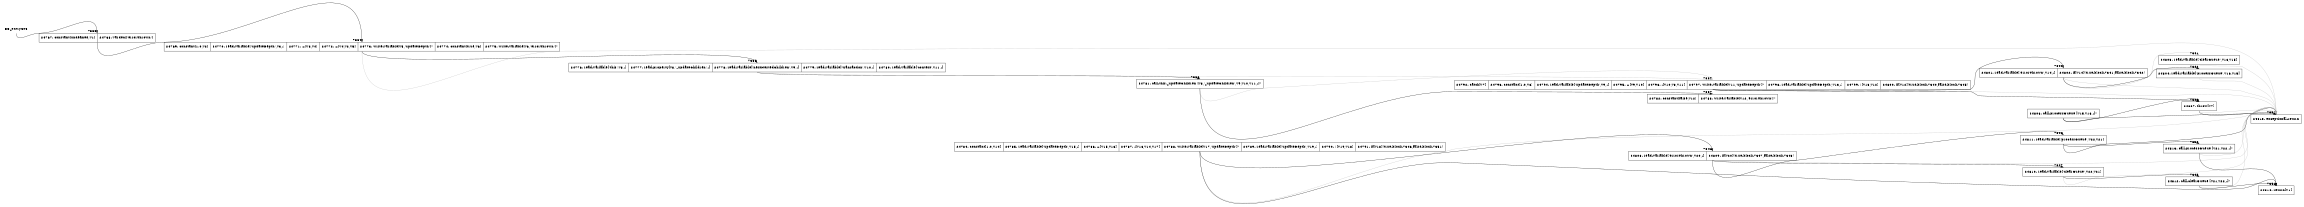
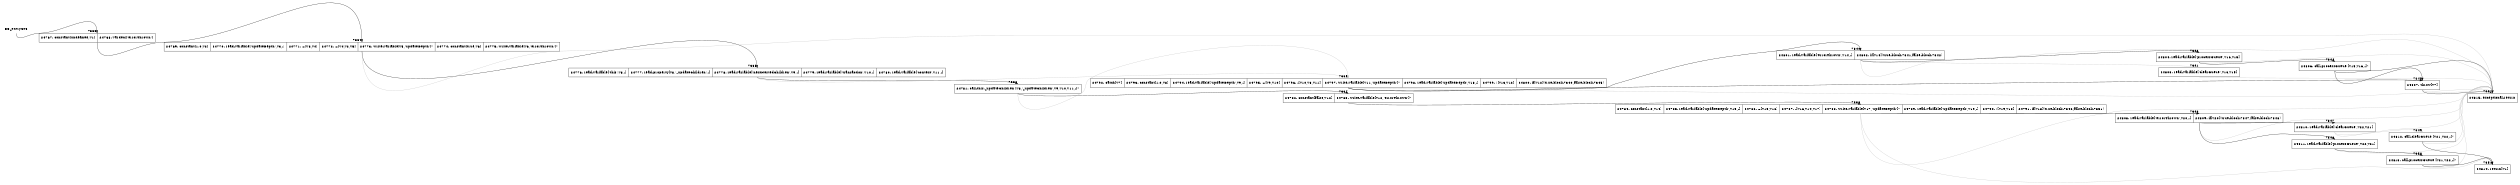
edge "24804: read-variable['processQueue',v16,v15]" -> "24806: call-processQueue [v15,v16,-]*": added
edge "24782: constant[false,v12]" -> "24784: constant[1.0,v14]": added
edge "24811: read-variable['processQueue',v22,v21]" -> "24815: exceptional-return": color black -> gray
edge "24784: constant[1.0,v14]" -> "24814: return[v1]": color black -> gray
edge "24810: read-variable['clearQueue',v22,v21]" -> "24812: call-clearQueue [v21,v22,-]*": color black -> gray
